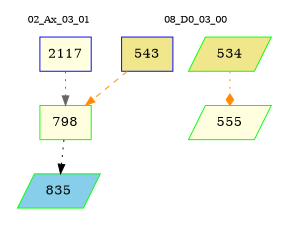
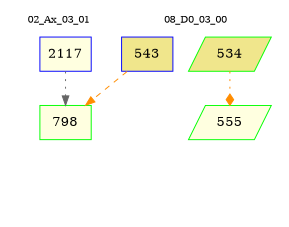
node "835": removed
